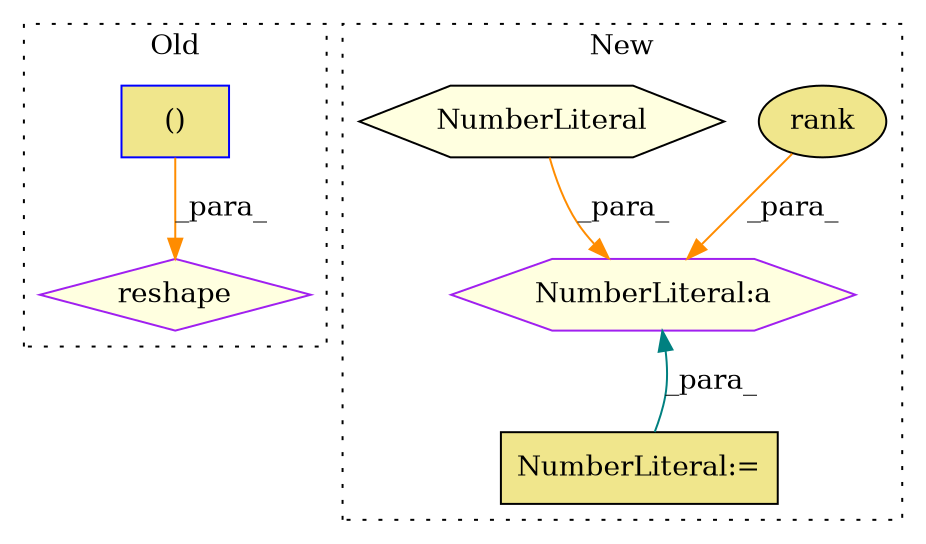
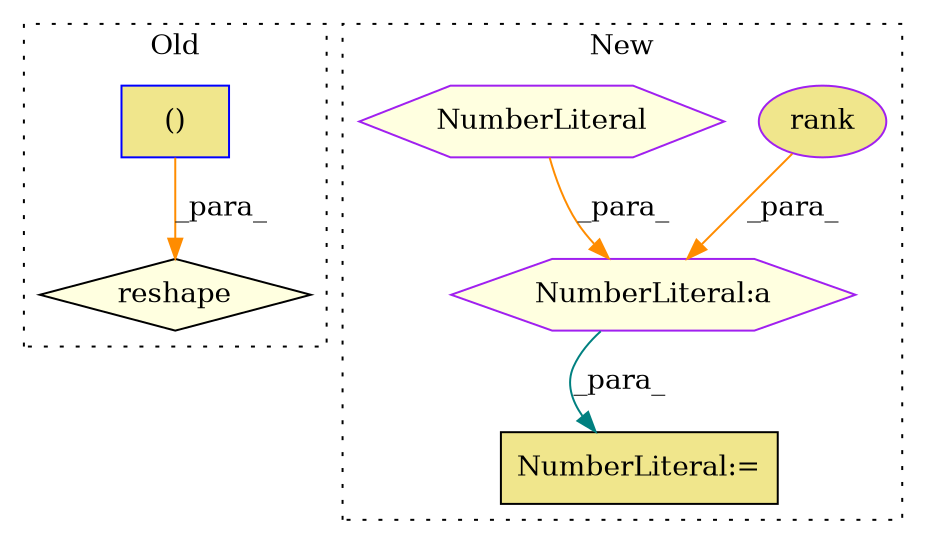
node "NumberLiteral": color black -> purple
node "rank": color black -> purple
node "reshape": color purple -> black
edge "NumberLiteral:=" -> "NumberLiteral:a": reversed
